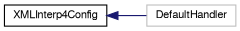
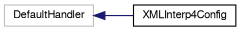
edge "DefaultHandler" -> "XMLInterp4Config": reversed
